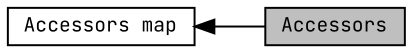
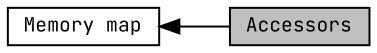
node "Accessors map": label "Accessors map" -> "Memory map"
